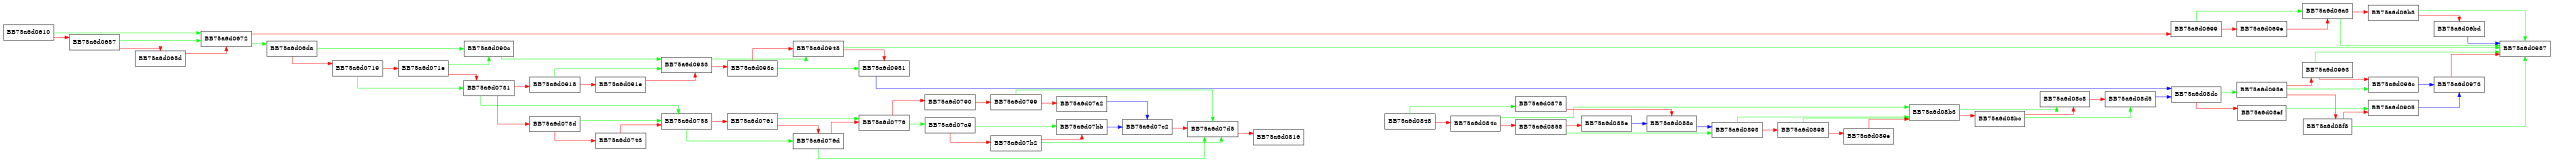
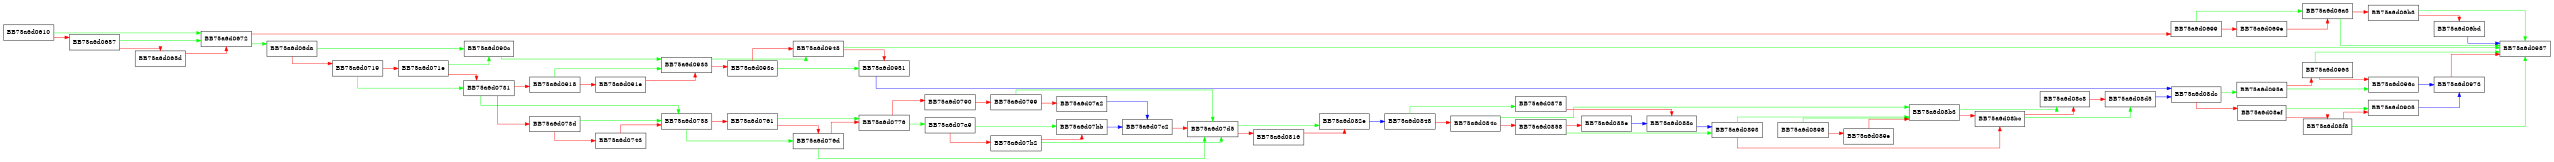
edge "BB75a6d095a" -> "BB75a6d08f8": now "BB75a6d08ef" -> "BB75a6d08f8"
node "BB75a6d082e": added
edge "BB75a6d0893" -> "BB75a6d0898": now "BB75a6d0893" -> "BB75a6d08bc"
